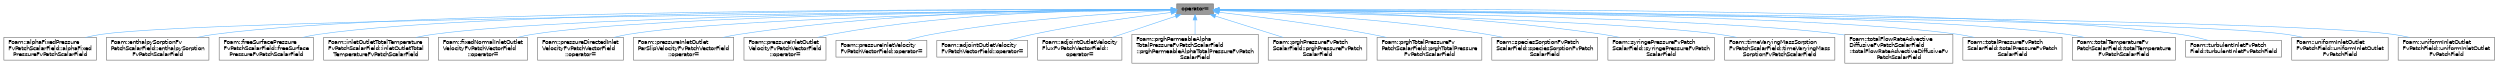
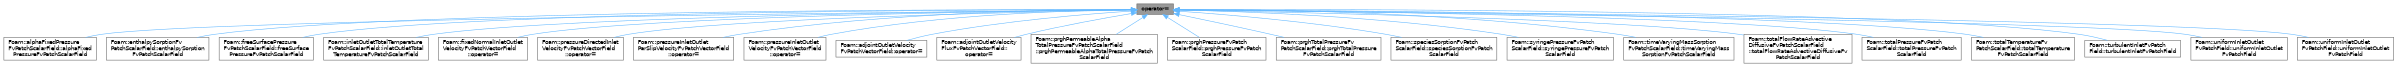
node "Foam::pressureInletVelocity FvPatchVectorField::operator=": removed
